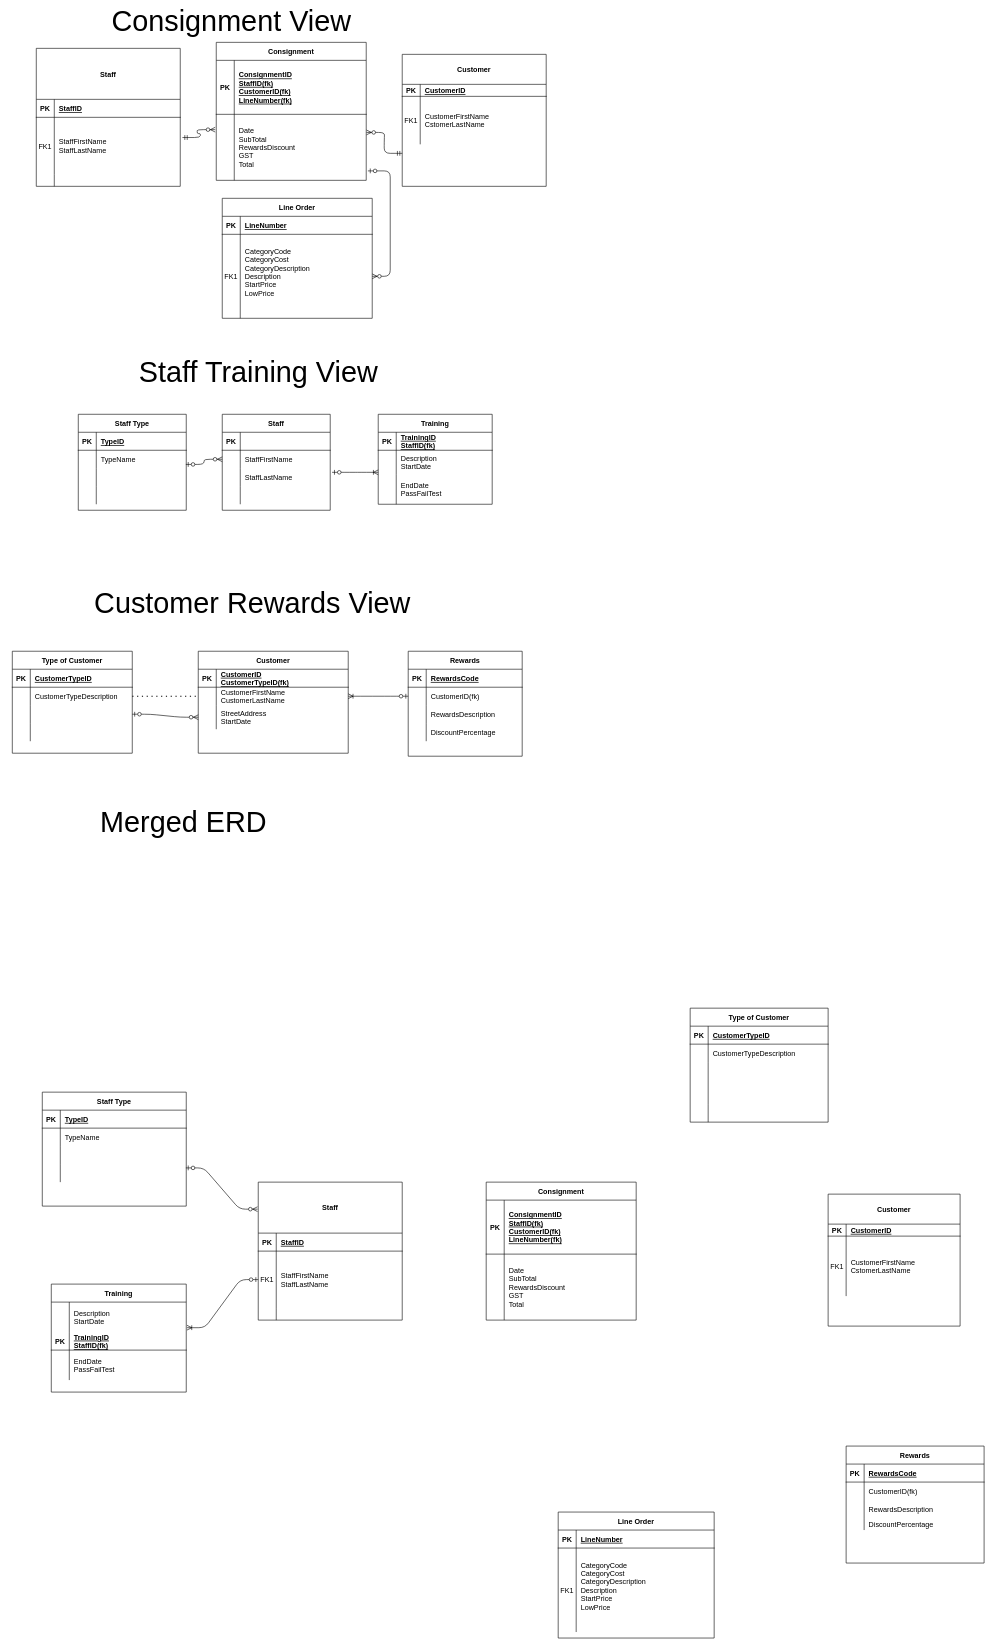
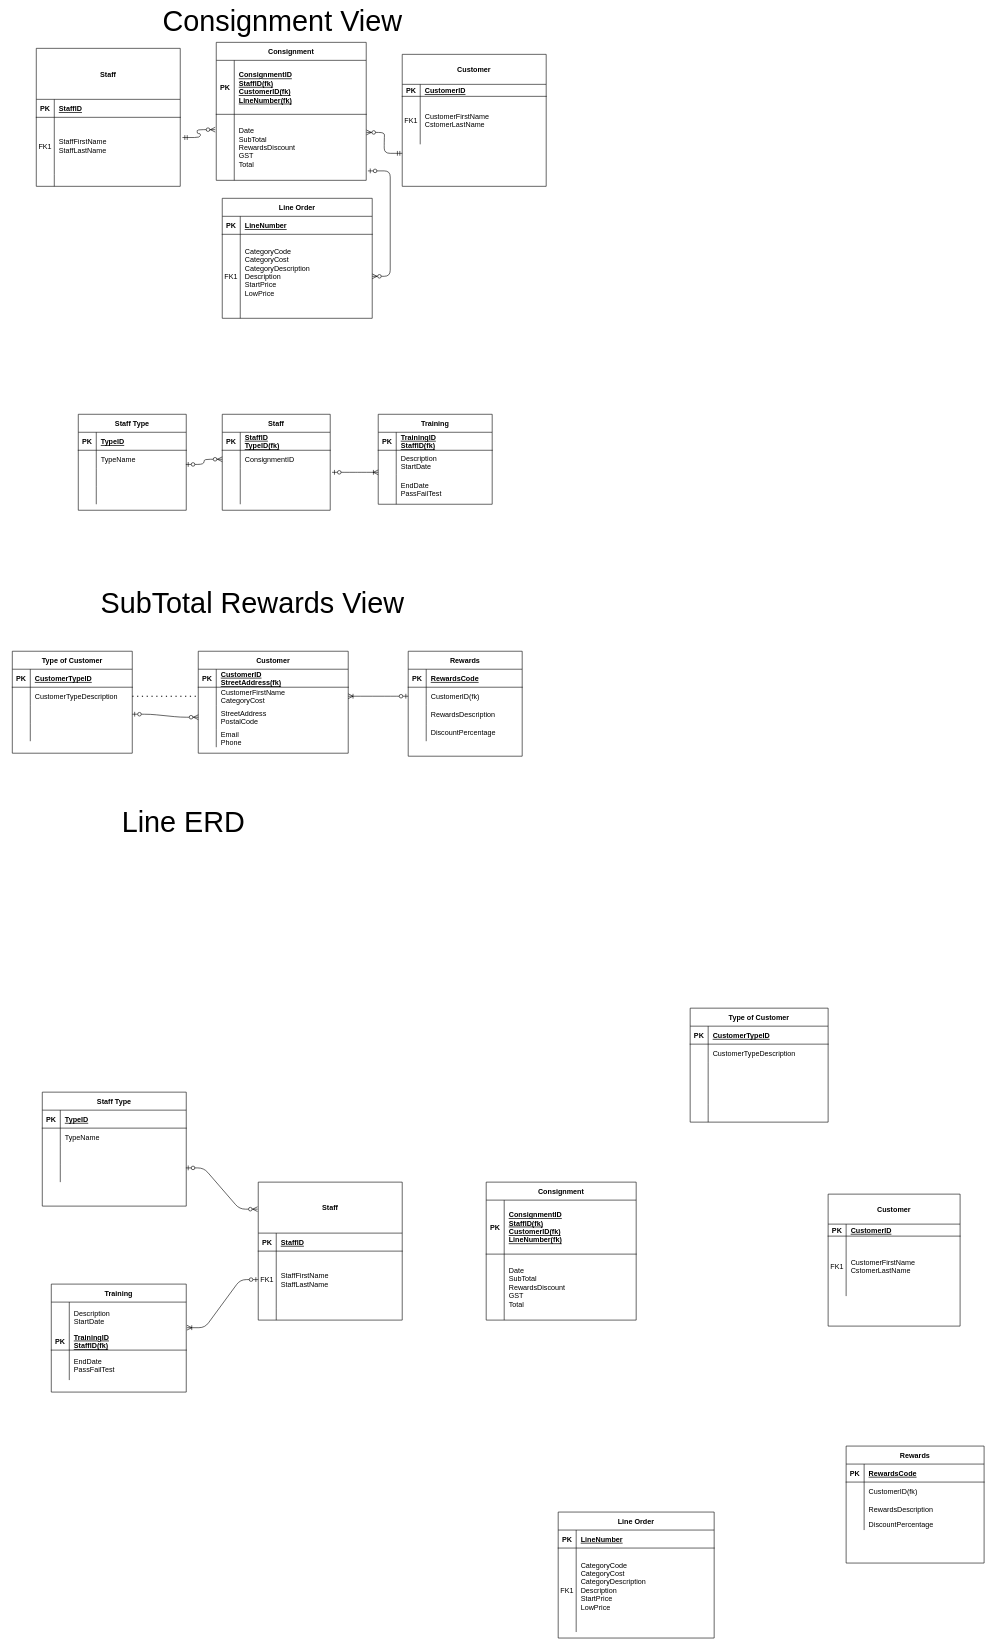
node "Consignment View": moved (231, 21) -> (282, 21)
node "Staff Training View": removed
node "StaffID TypeID(fk)": added
node "StaffFirstName": label "StaffFirstName" -> "ConsignmentID"
node "StaffLastName": removed
node "Customer Rewards View": label "Customer Rewards View" -> "SubTotal Rewards View"
node "CustomerID CustomerTypeID(fk)": label "CustomerID CustomerTypeID(fk)" -> "CustomerID StreetAddress(fk)"
node "CustomerFirstName CustomerLastName": label "CustomerFirstName CustomerLastName" -> "CustomerFirstName CategoryCost"
node "StreetAddress StartDate": label "StreetAddress StartDate" -> "StreetAddress PostalCode"
node "Email Phone": added
node "Merged ERD": label "Merged ERD" -> "Line ERD"
